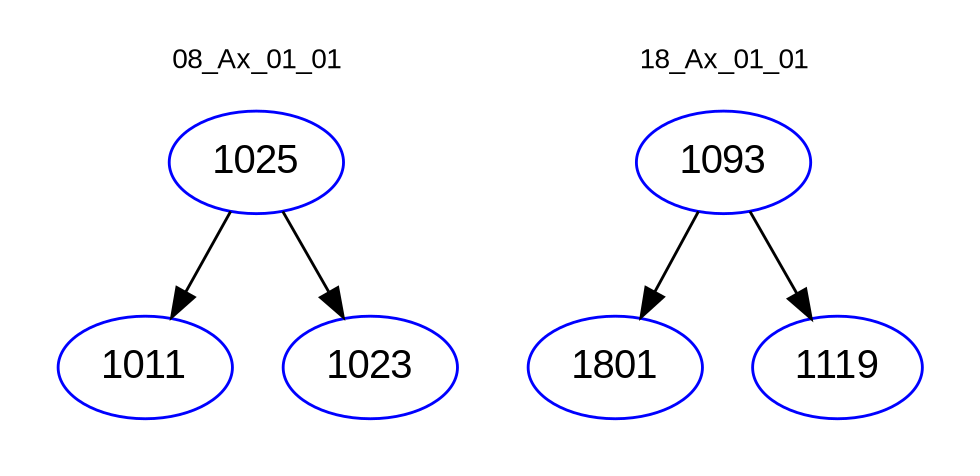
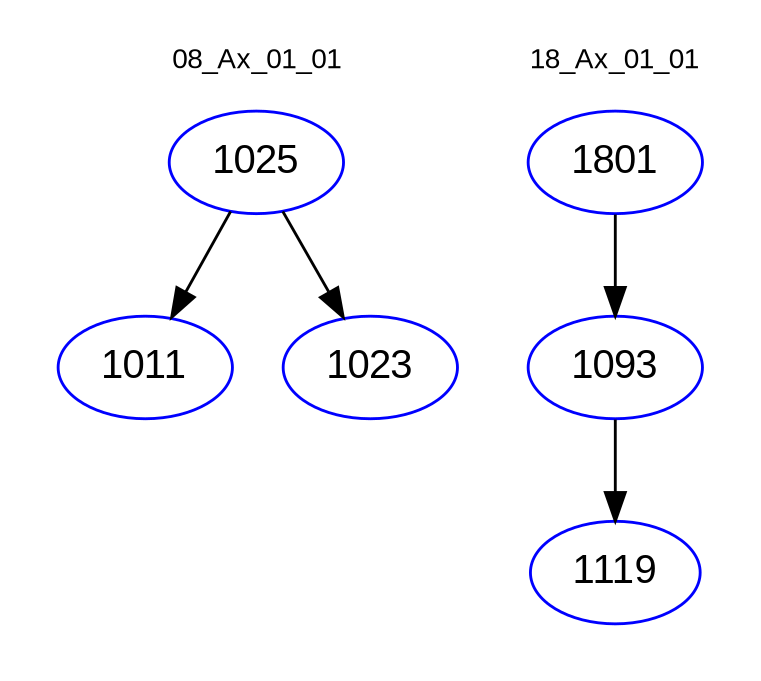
edge "1093" -> "1801": reversed
